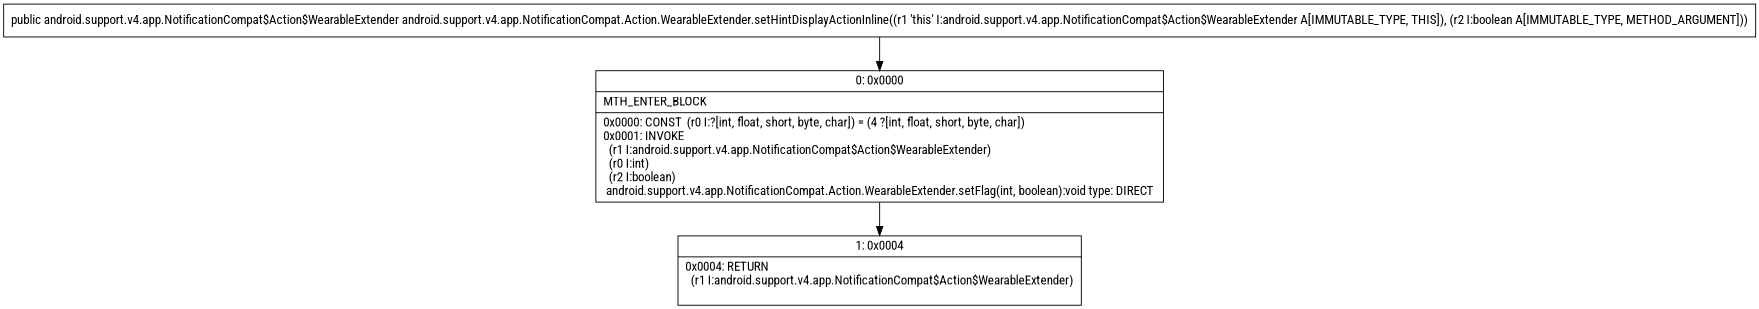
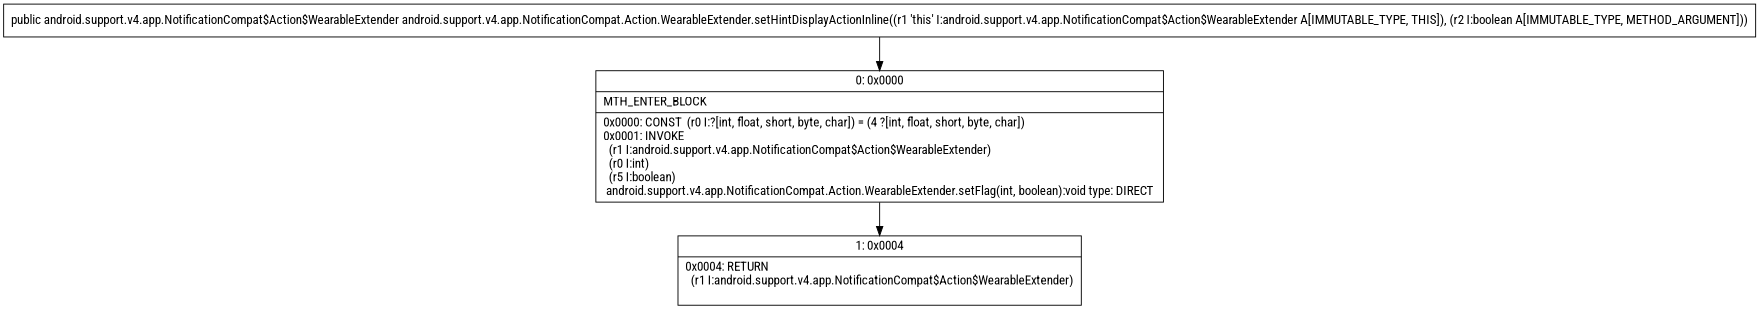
node "0: 0x0000": text "(r2 I:boolean)" -> "(r5 I:boolean)"
